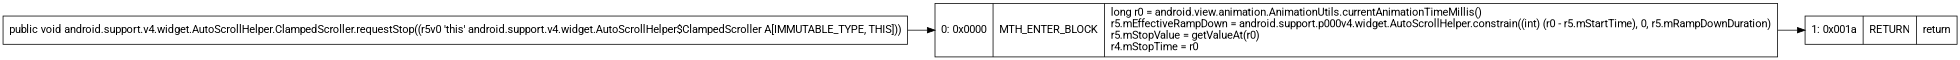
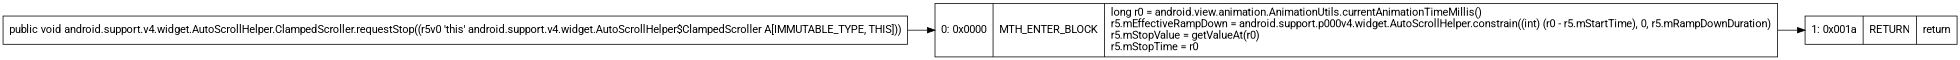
node "0: 0x0000": text "r4.mStopTime = r0" -> "r5.mStopTime = r0"
